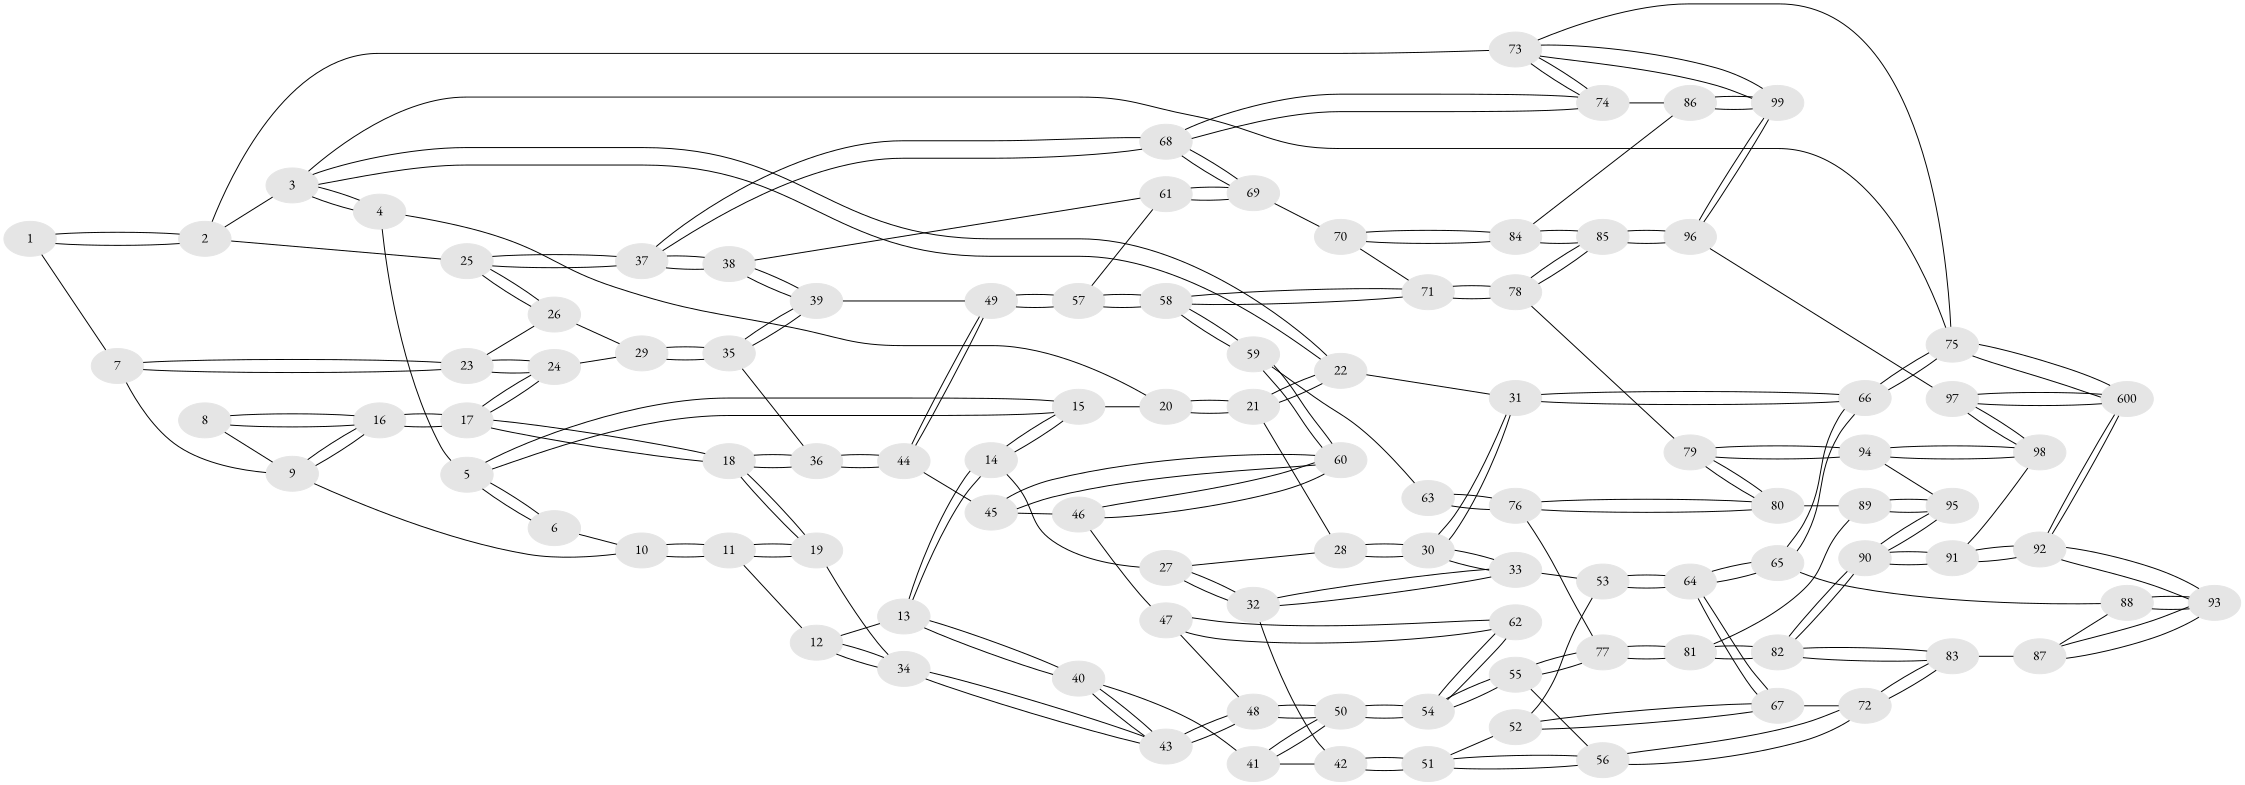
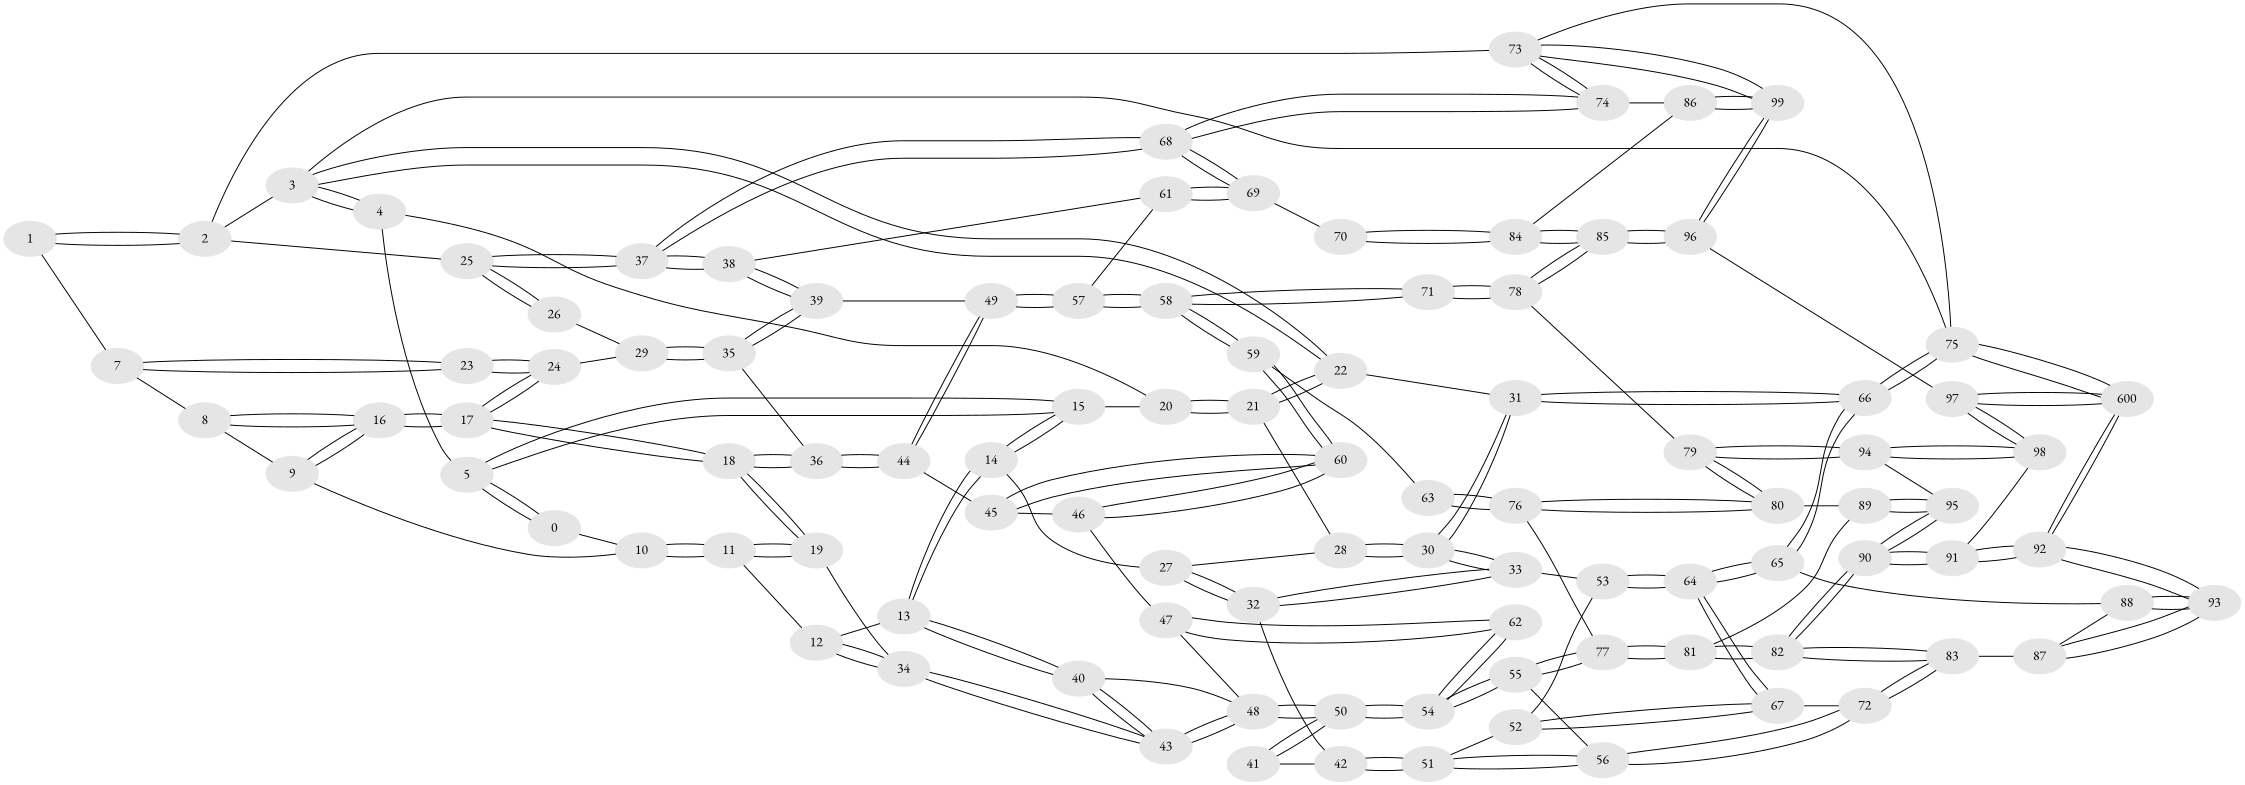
edge "70" -- "71": removed
edge "26" -- "23": removed
edge "7" -- "9": now "7" -- "8"
node "6": label "6" -> "0"
edge "40" -- "41": now "40" -- "48"
